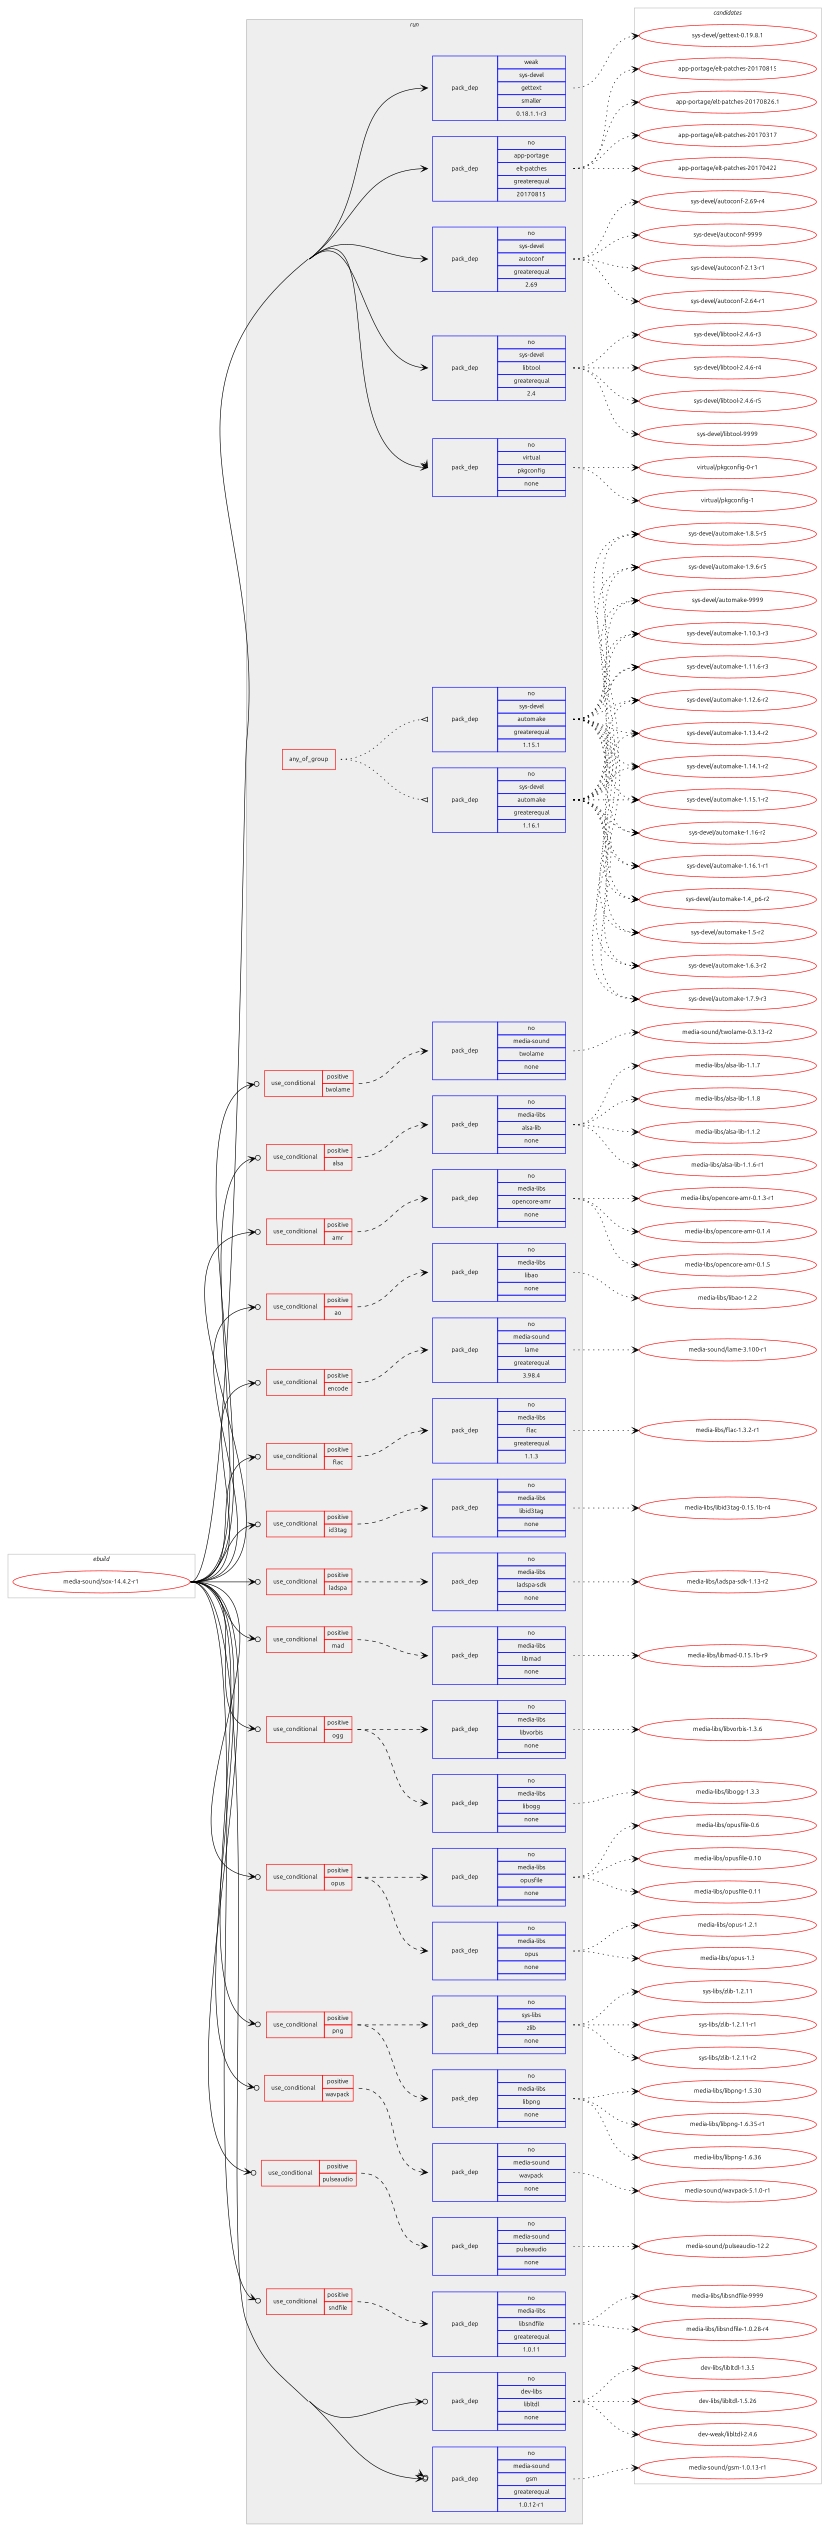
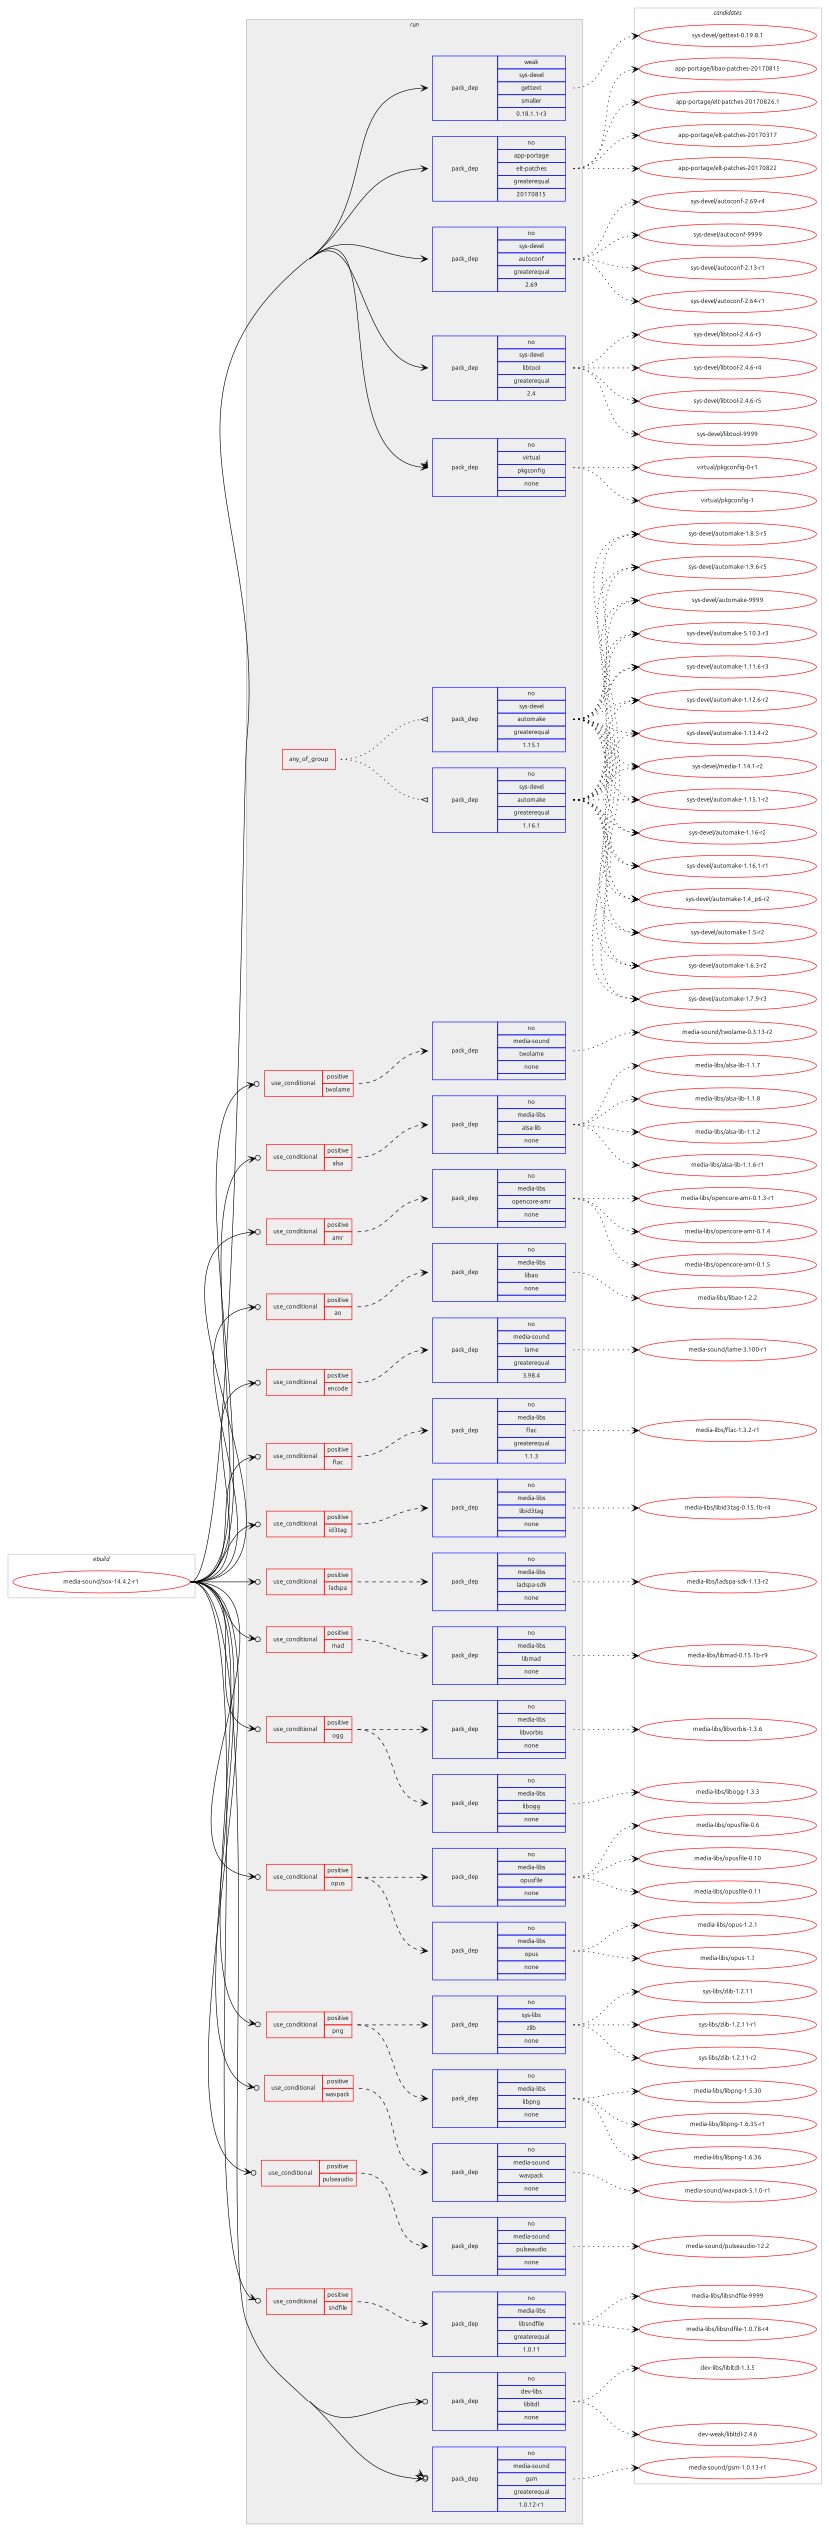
node "app-portage/elt-patches-20170815": label "app-portage/elt-patches-20170815" -> "app-portage/libao-patches-20170815"
node "app-portage/elt-patches-20170422": label "app-portage/elt-patches-20170422" -> "app-portage/elt-patches-20170822"
node "sys-devel/automake-1.10.3-r3": label "sys-devel/automake-1.10.3-r3" -> "sys-devel/automake-5.10.3-r3"
node "sys-devel/automake-1.14.1-r2": label "sys-devel/automake-1.14.1-r2" -> "sys-devel/media-1.14.1-r2"
node "media-libs/libsndfile-1.0.28-r4": label "media-libs/libsndfile-1.0.28-r4" -> "media-libs/libsndfile-1.0.78-r4"
node "dev-libs/libltdl-1.5.26": removed
